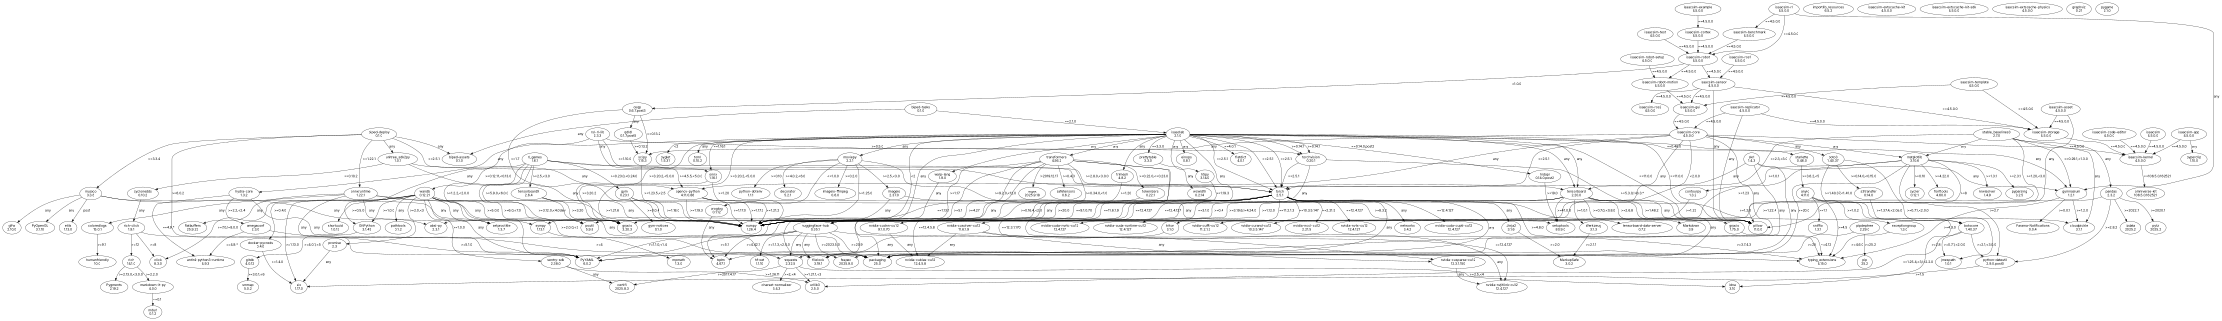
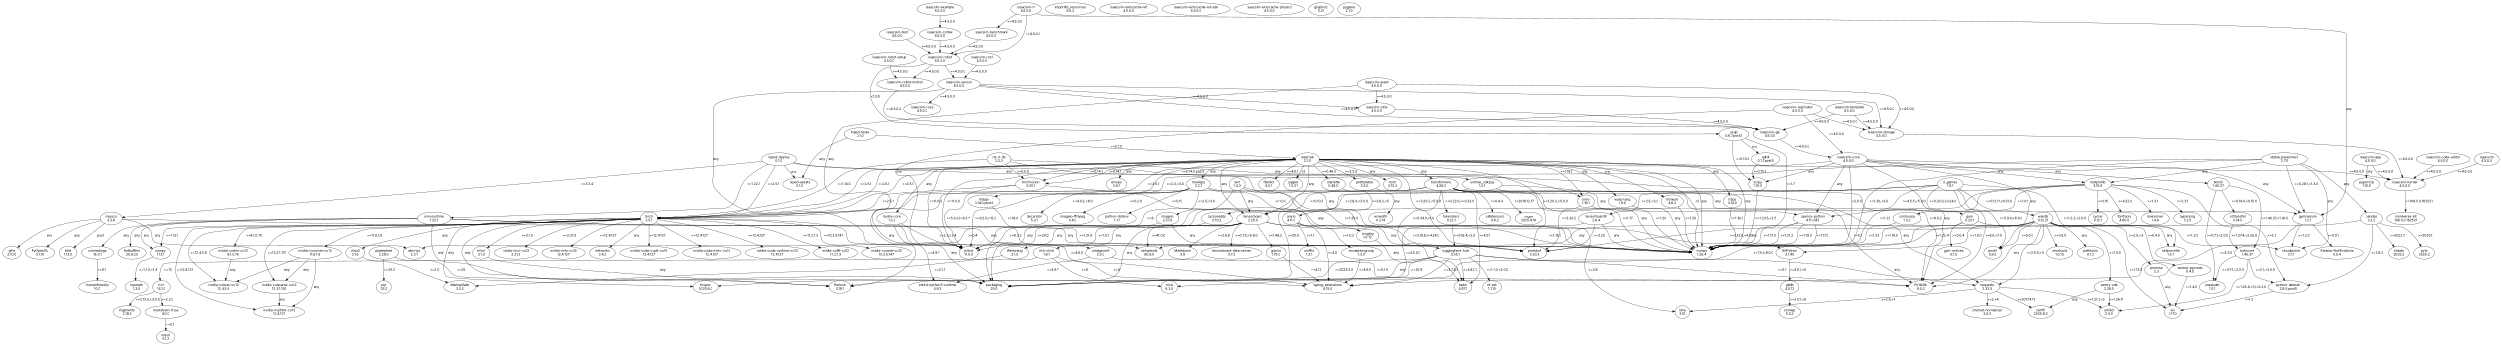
node "isaacsim-utils 4.5.0.0": added
edge "tensorboardX 2.6.4" -> "packaging 25.0": label "any" -> "==4.5.0.0"
node "grpcio 3.20.3": label "grpcio 3.20.3" -> "protobuf 3.20.3"
node "nvidia-cuda-cupti-cu12 12.4.127": label "nvidia-cuda-cupti-cu12 12.4.127" -> "nvidia-cuda-cupti-cu16 12.4.127"
